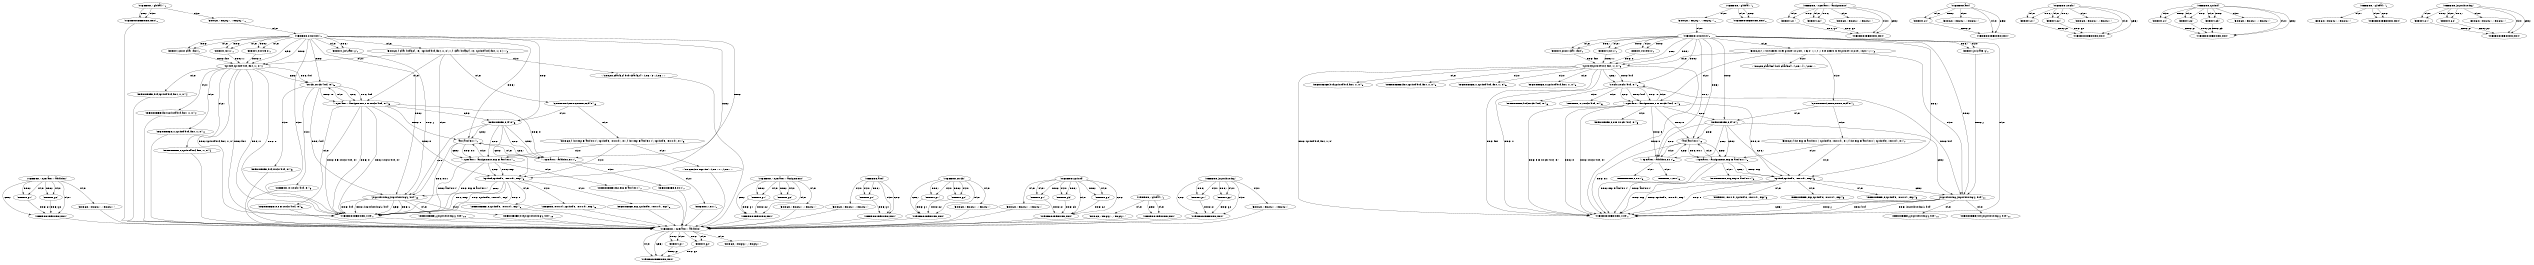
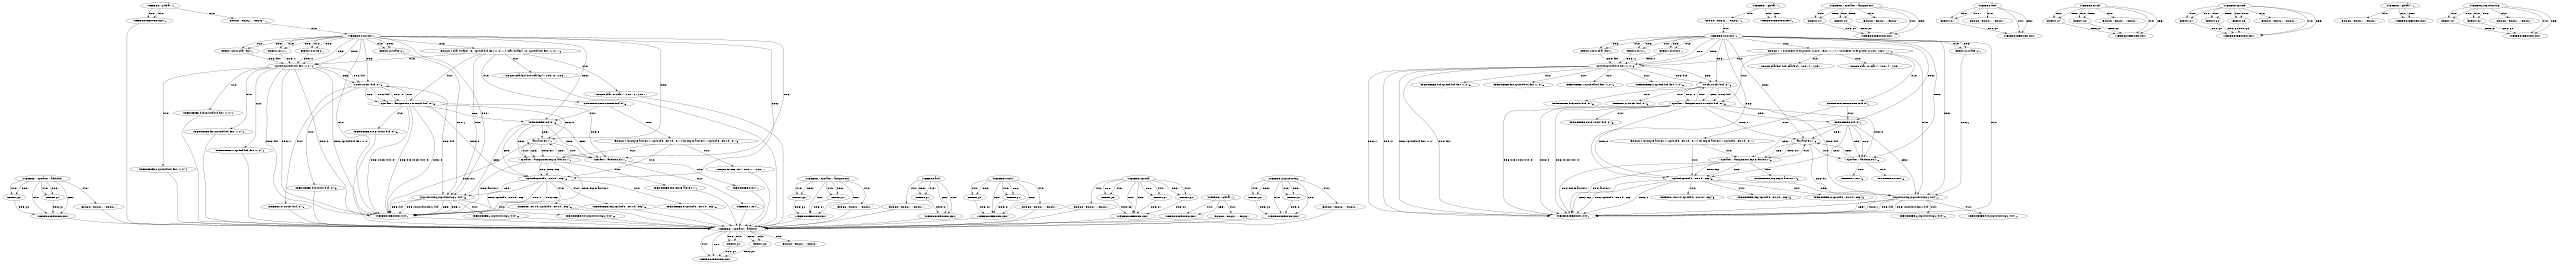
node "<(LOCAL,char* e: char*)<SUB>4</SUB>>": added
node "<(LOCAL,char* e: char*)<SUB>3</SUB>>": added
